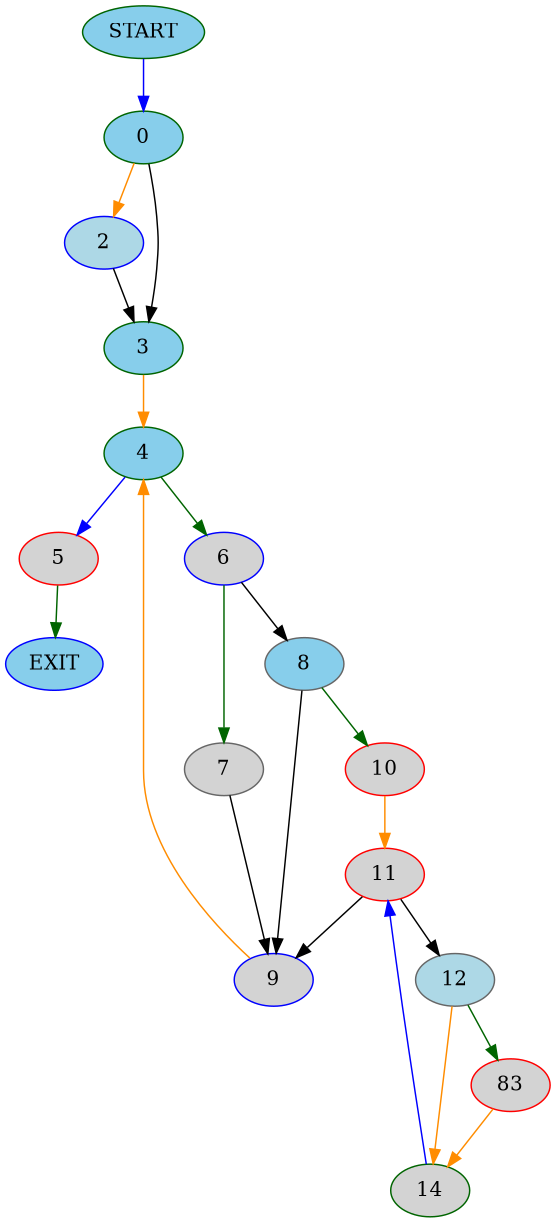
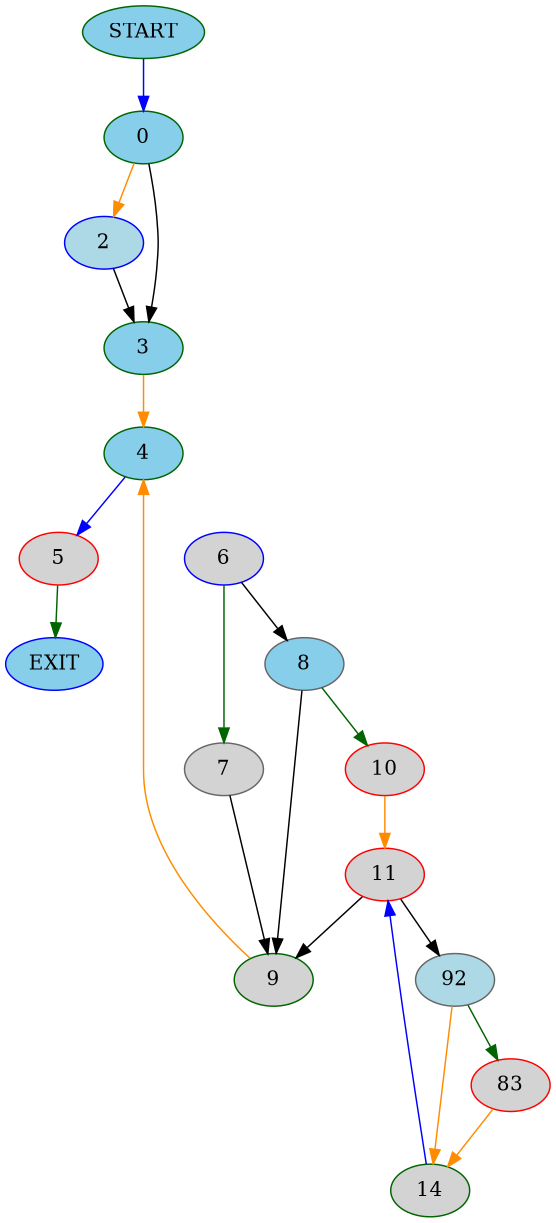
edge "4" -> "6": removed
node "9": color blue -> darkgreen
node "12": label "12" -> "92"
